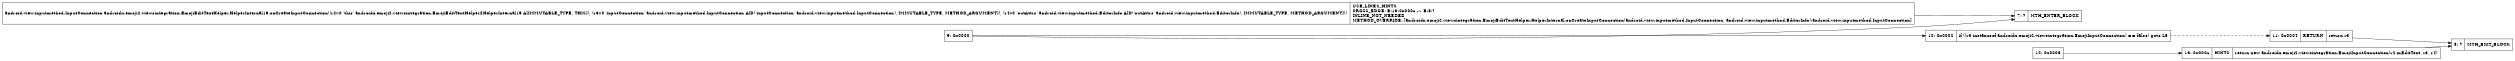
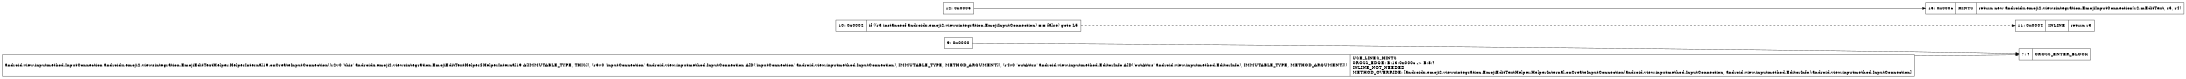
node "7: ?": text "MTH_ENTER_BLOCK" -> "CROSS_ENTER_BLOCK"
edge "9: 0x0000" -> "10: 0x0002": removed
node "11: 0x0004": text "RETURN" -> "INLINE"
node "8: ?": removed
